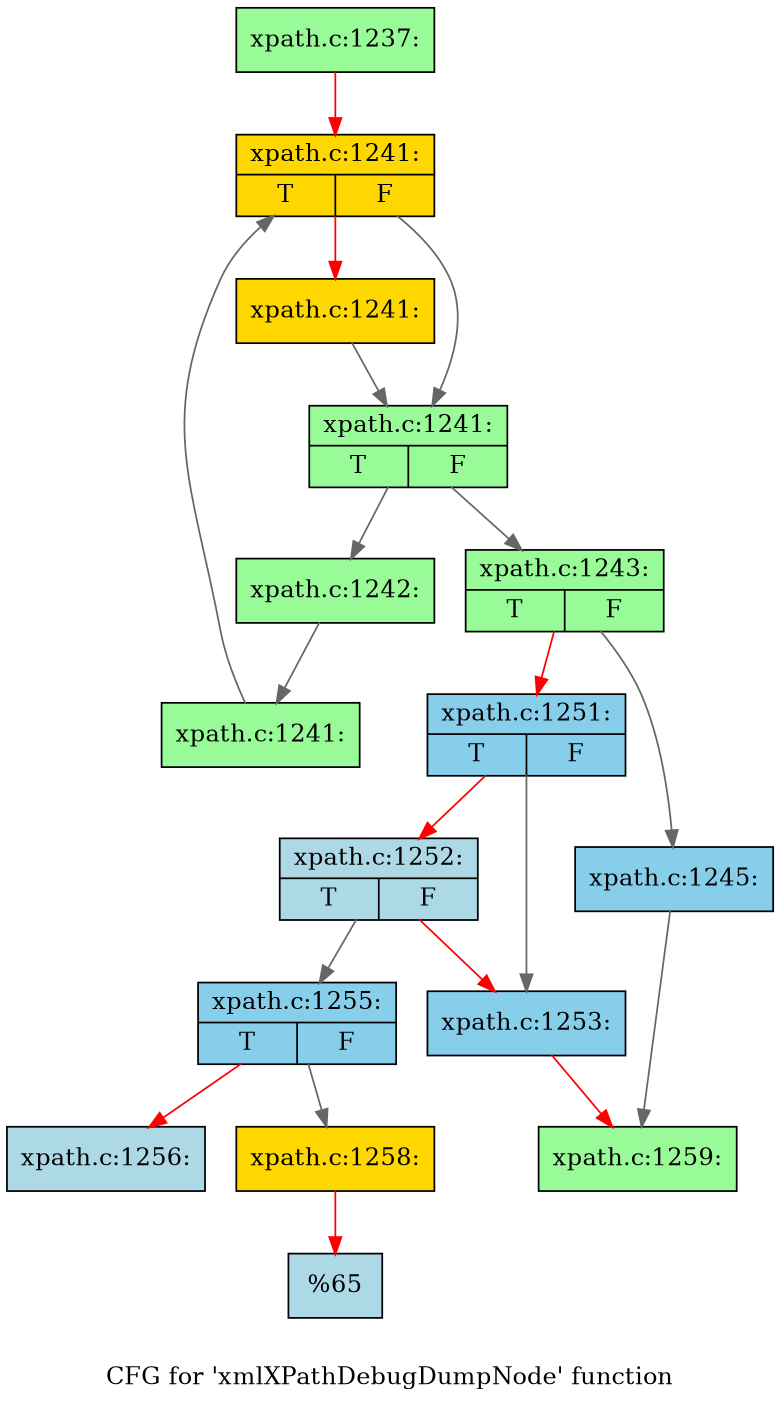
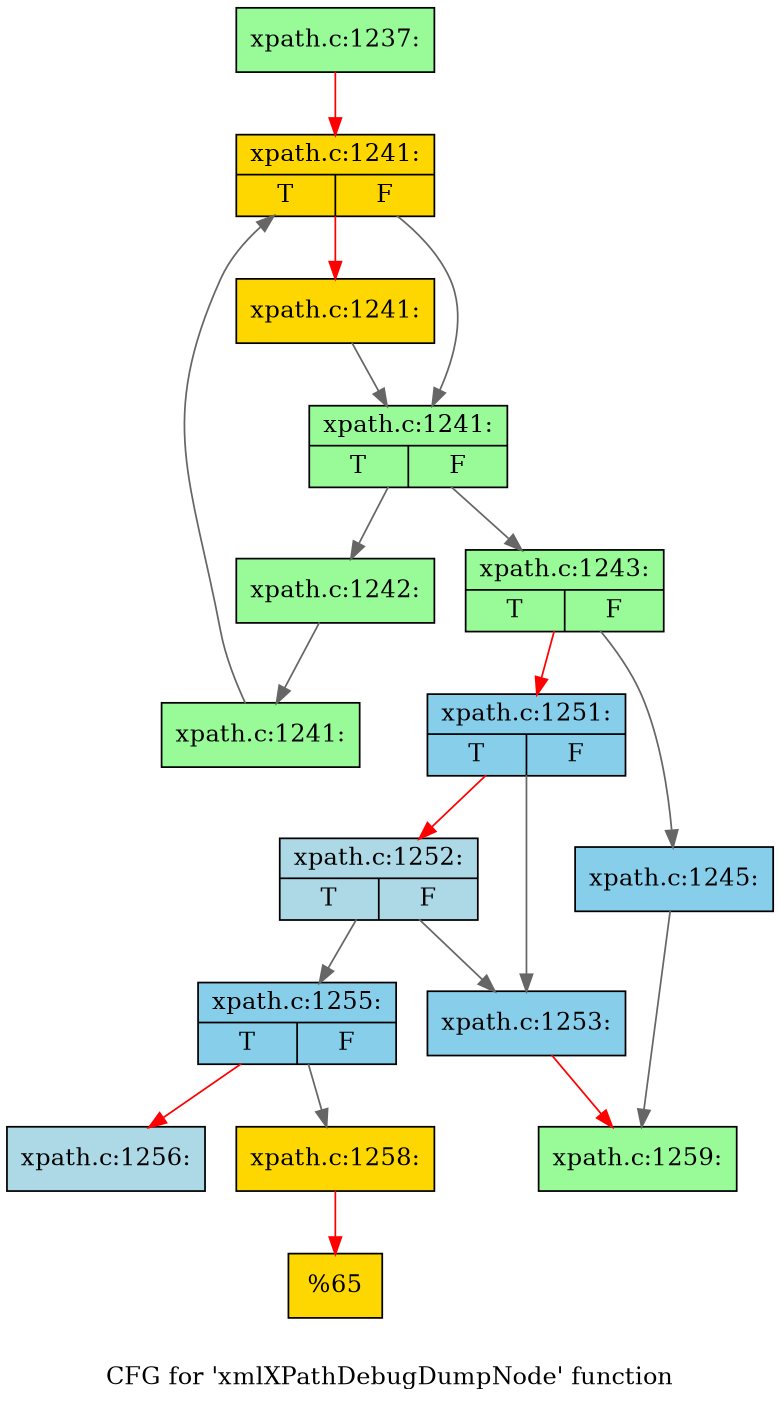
edge "xpath.c:1252:" -> "xpath.c:1253:": color red -> gray40
node "%65": fillcolor lightblue -> gold
